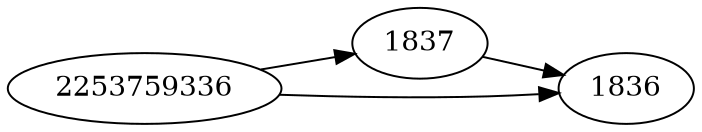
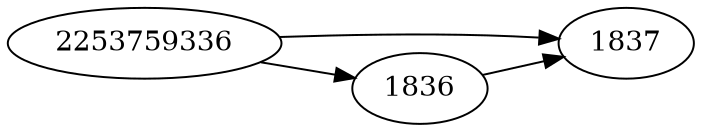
edge "1837" -> "1836": reversed
